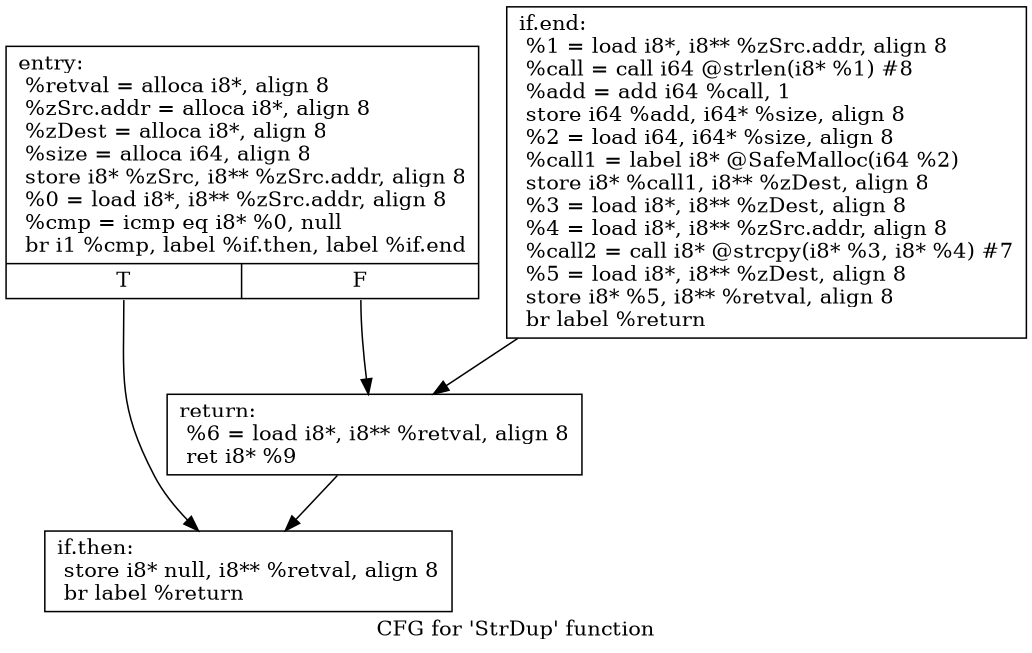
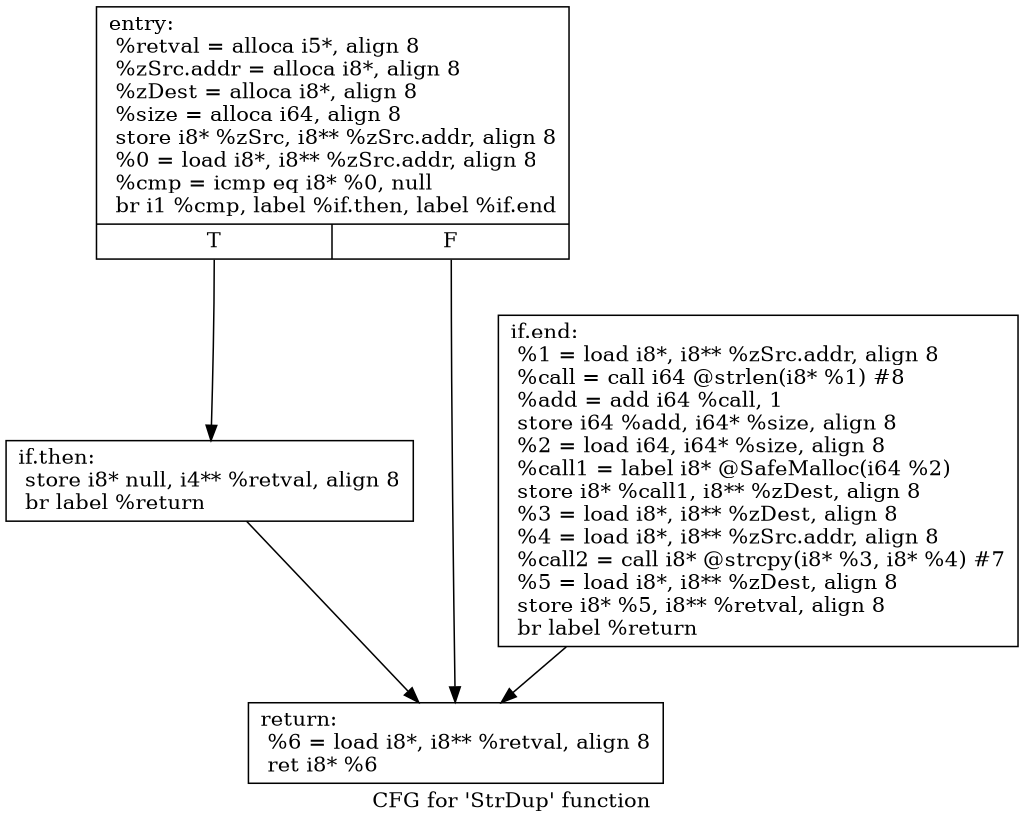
node "entry:": text "%retval = alloca i8*, align 8" -> "%retval = alloca i5*, align 8"
node "return:": text "ret i8* %9" -> "ret i8* %6"
edge "return:" -> "if.then:": reversed
node "if.then:": text "store i8* null, i8** %retval, align 8" -> "store i8* null, i4** %retval, align 8"
